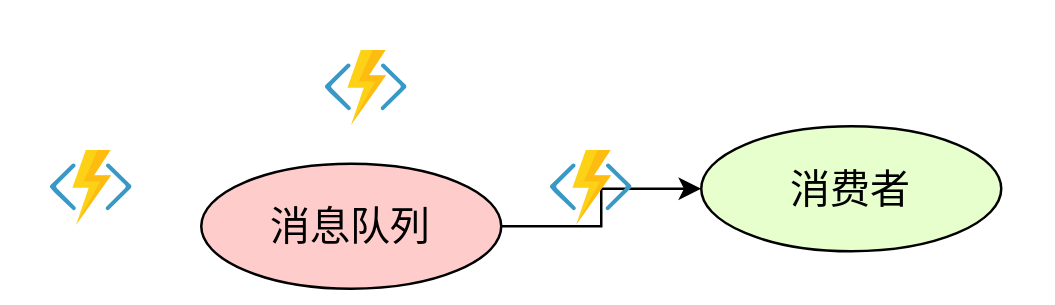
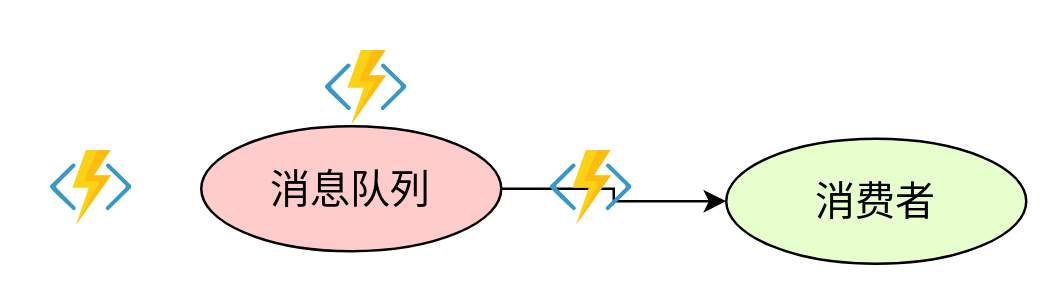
node "消费者": moved (851, 189) -> (876, 201)
node "消息队列": moved (351, 226) -> (351, 189)
